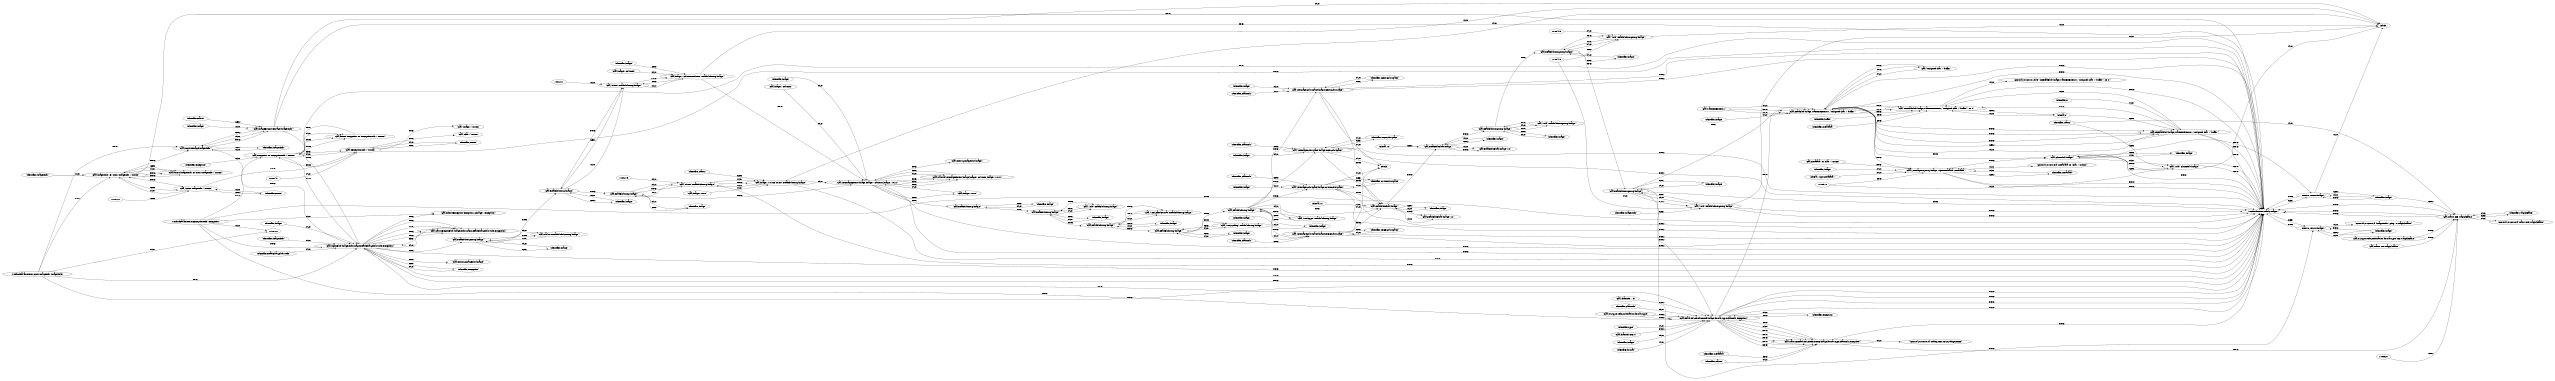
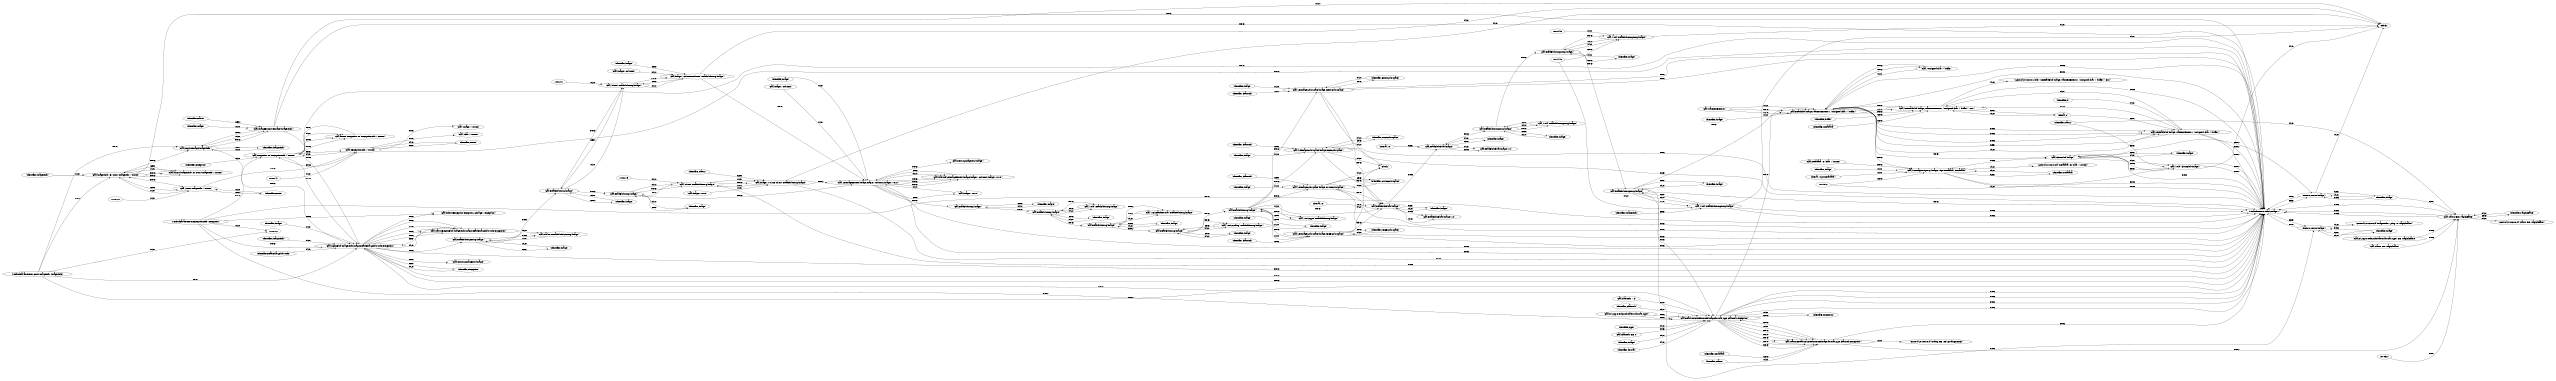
edge "(Call,image->rows=(size_t) ReadBlobLong(image))" -> "(Call,SetImageExtent(image,image->columns,image->rows))": label "AST: " -> "DDG: "
edge "1000120" -> "(Call,(const ImageInfo *) NULL)": label "CFG: " -> "AST: "
edge "(MethodParameterIn,ExceptionInfo *exception)" -> "(Call,InheritException(exception,&image->exception))": label "AST: " -> "DDG: "
